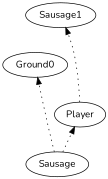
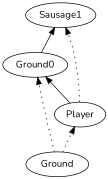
edge "Ground0" -> "Sausage1": added
edge "Player" -> "Ground0": added
node "Sausage": label "Sausage" -> "Ground"
